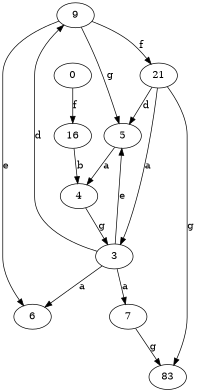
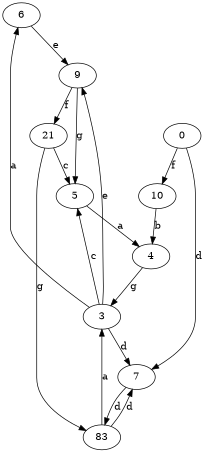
edge "21" -> "5": label "d" -> "c"
edge "3" -> "9": label "d" -> "e"
node "16": label "16" -> "10"
edge "9" -> "6": reversed
edge "21" -> "3": now "83" -> "3"
edge "3" -> "5": label "e" -> "c"
edge "0" -> "7": added, label "d"
edge "3" -> "7": label "a" -> "d"
edge "7" -> "83": label "g" -> "d"
edge "83" -> "7": added, label "d"
